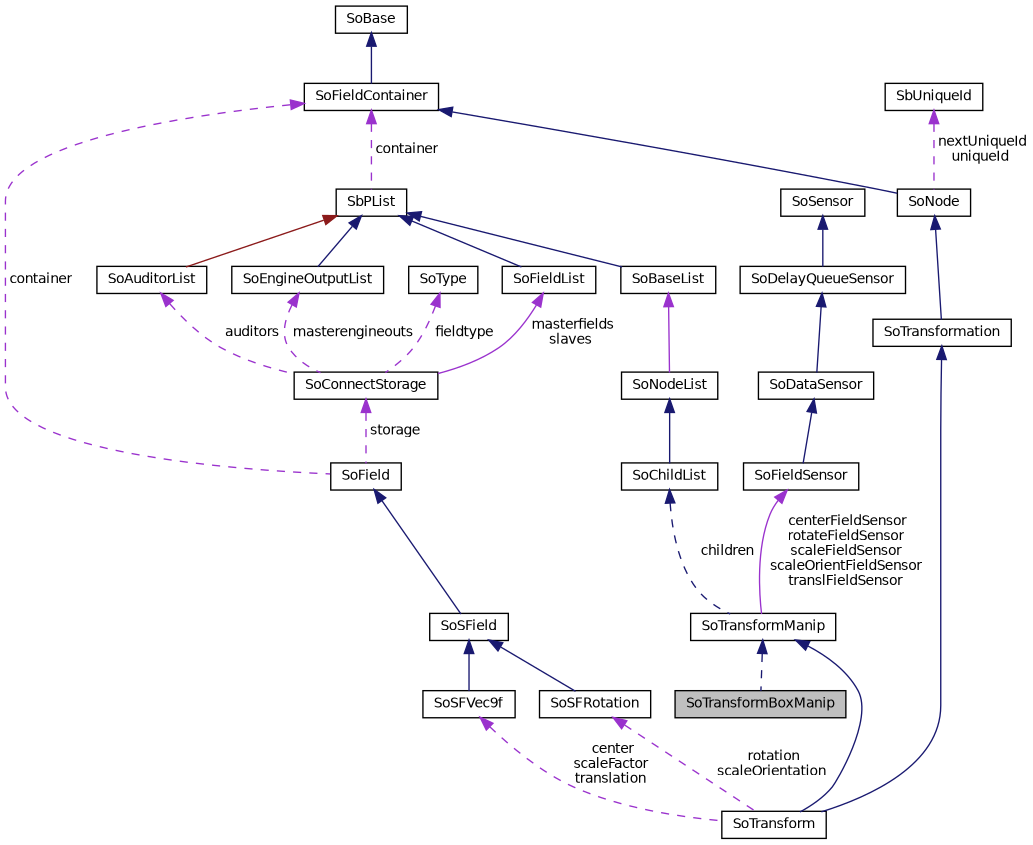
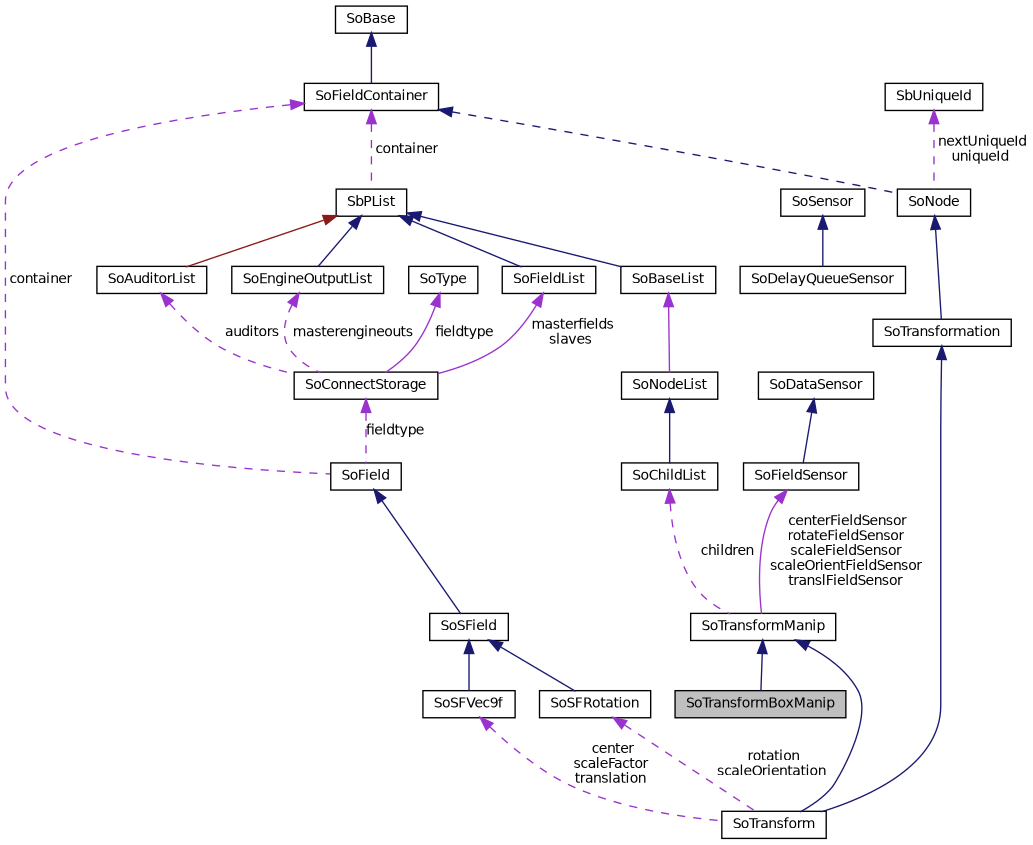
edge "SoNode" -> "SoFieldContainer": style solid -> dashed
edge "SoDataSensor" -> "SoDelayQueueSensor": removed
edge "SoConnectStorage" -> "SoType": style dashed -> solid
edge "SoField" -> "SoConnectStorage": label " storage" -> " fieldtype"
edge "SoTransformManip" -> "SoChildList": color midnightblue -> darkorchid3
edge "SoTransformBoxManip" -> "SoTransformManip": style dashed -> solid
